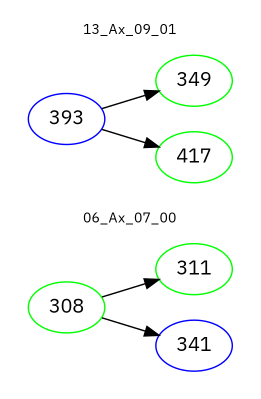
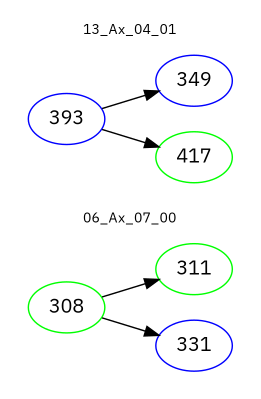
cluster "13_Ax_09_01": label "13_Ax_09_01" -> "13_Ax_04_01"
node "349": color green -> blue
node "341": label "341" -> "331"
